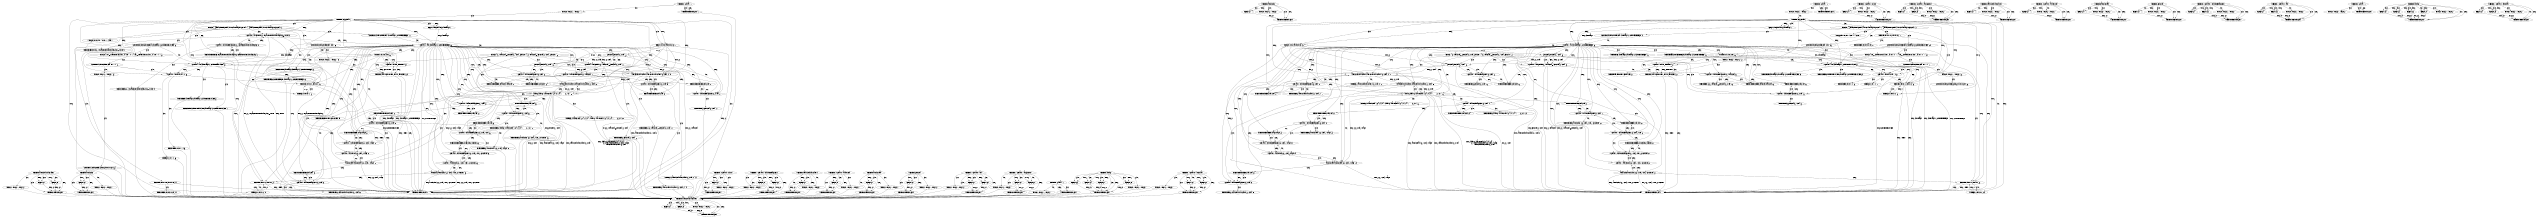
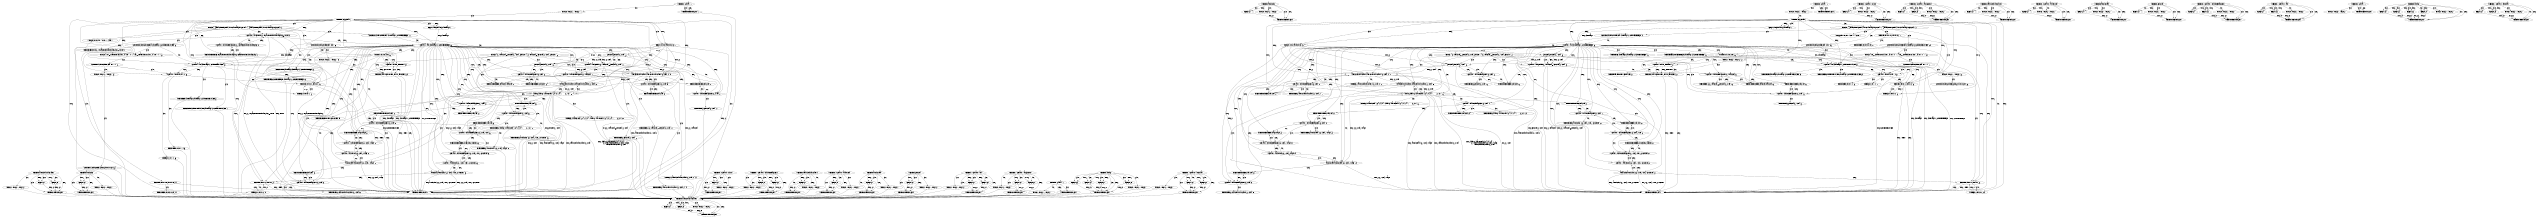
node "(IDENTIFIER,p,p->replacement_session_keyring = NULL)": removed
